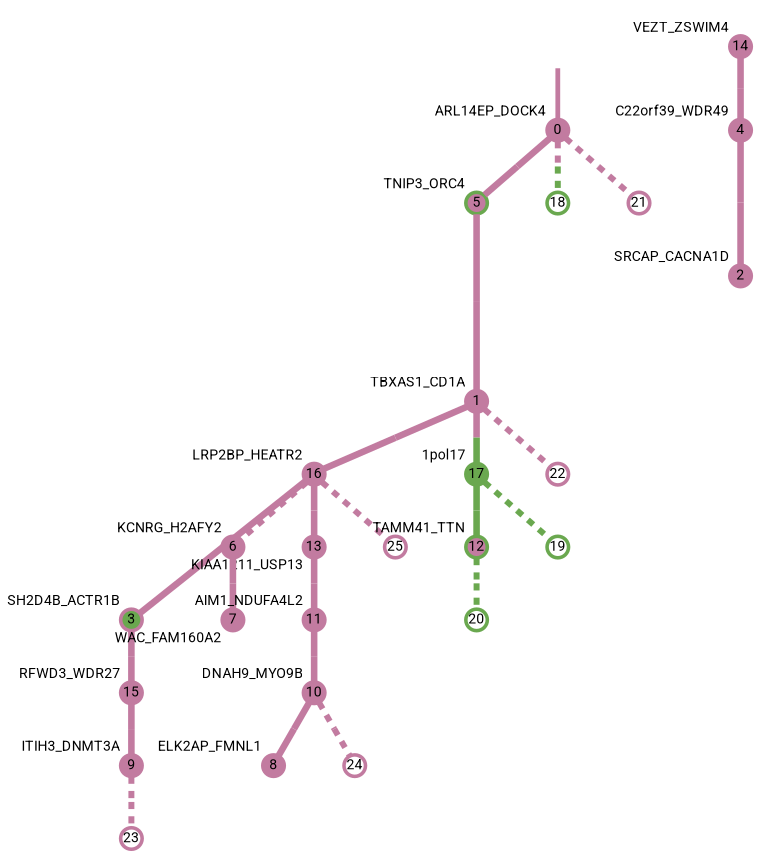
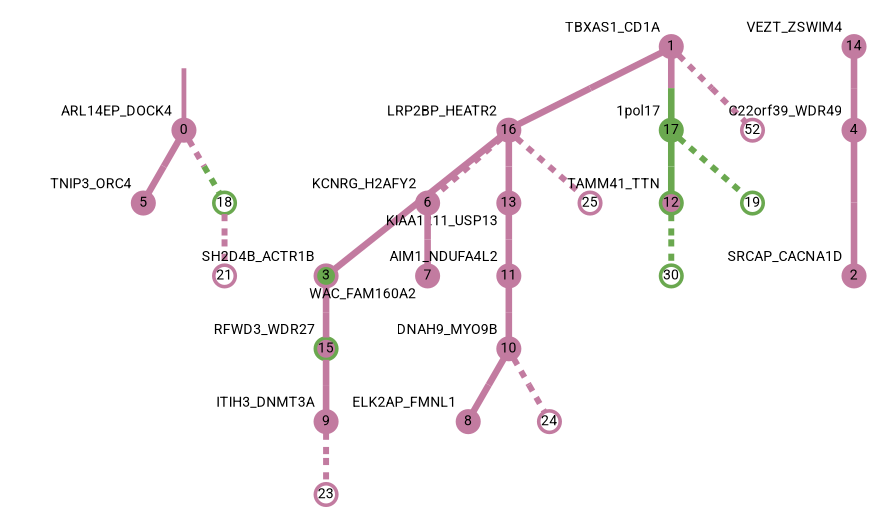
edge "0 ARL14EP_DOCK4" -> "21": now "18" -> "21"
node "5 TNIP3_ORC4": color #6aa84fff -> #c27ba0ff
edge "5 TNIP3_ORC4" -> "1 TBXAS1_CD1A": removed
node "22": label "22" -> "52"
node "20": label "20" -> "30"
node "15 RFWD3_WDR27": color #c27ba0ff -> #6aa84fff
